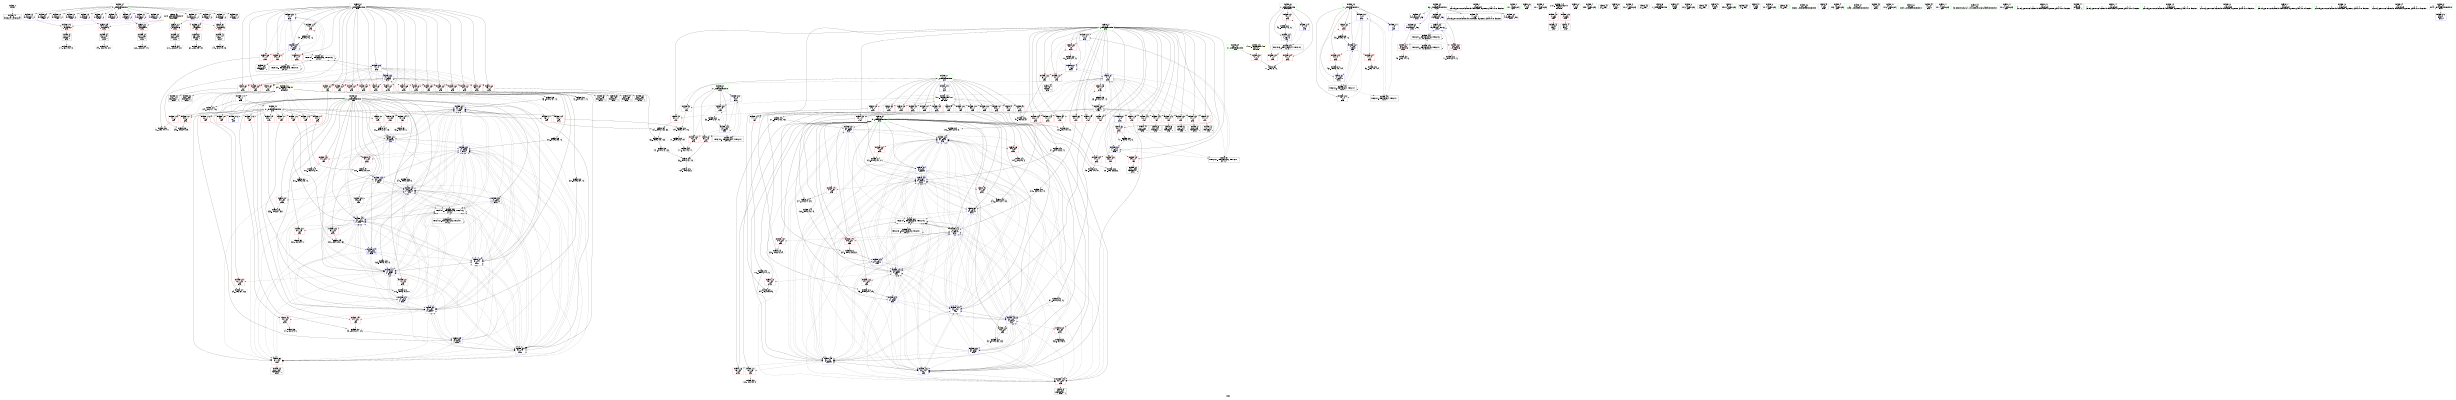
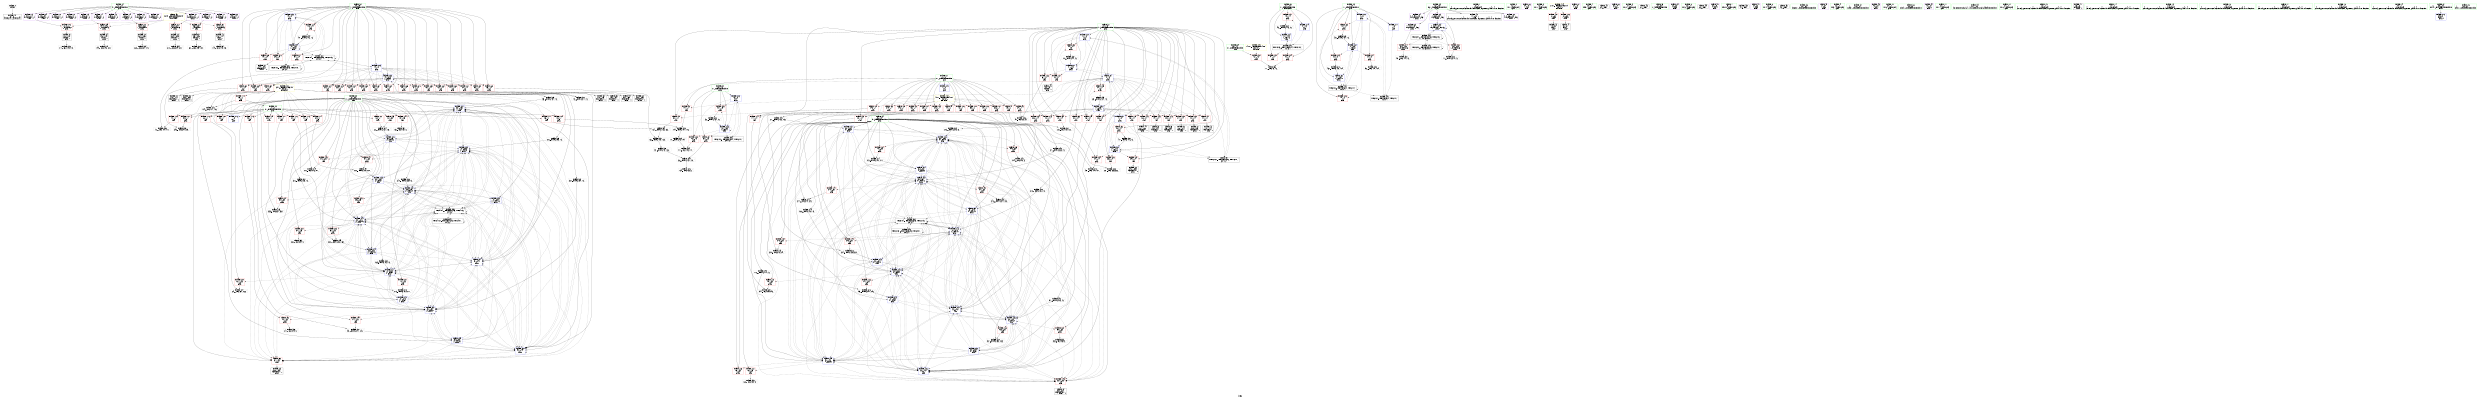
node "NodeID: 26": added
